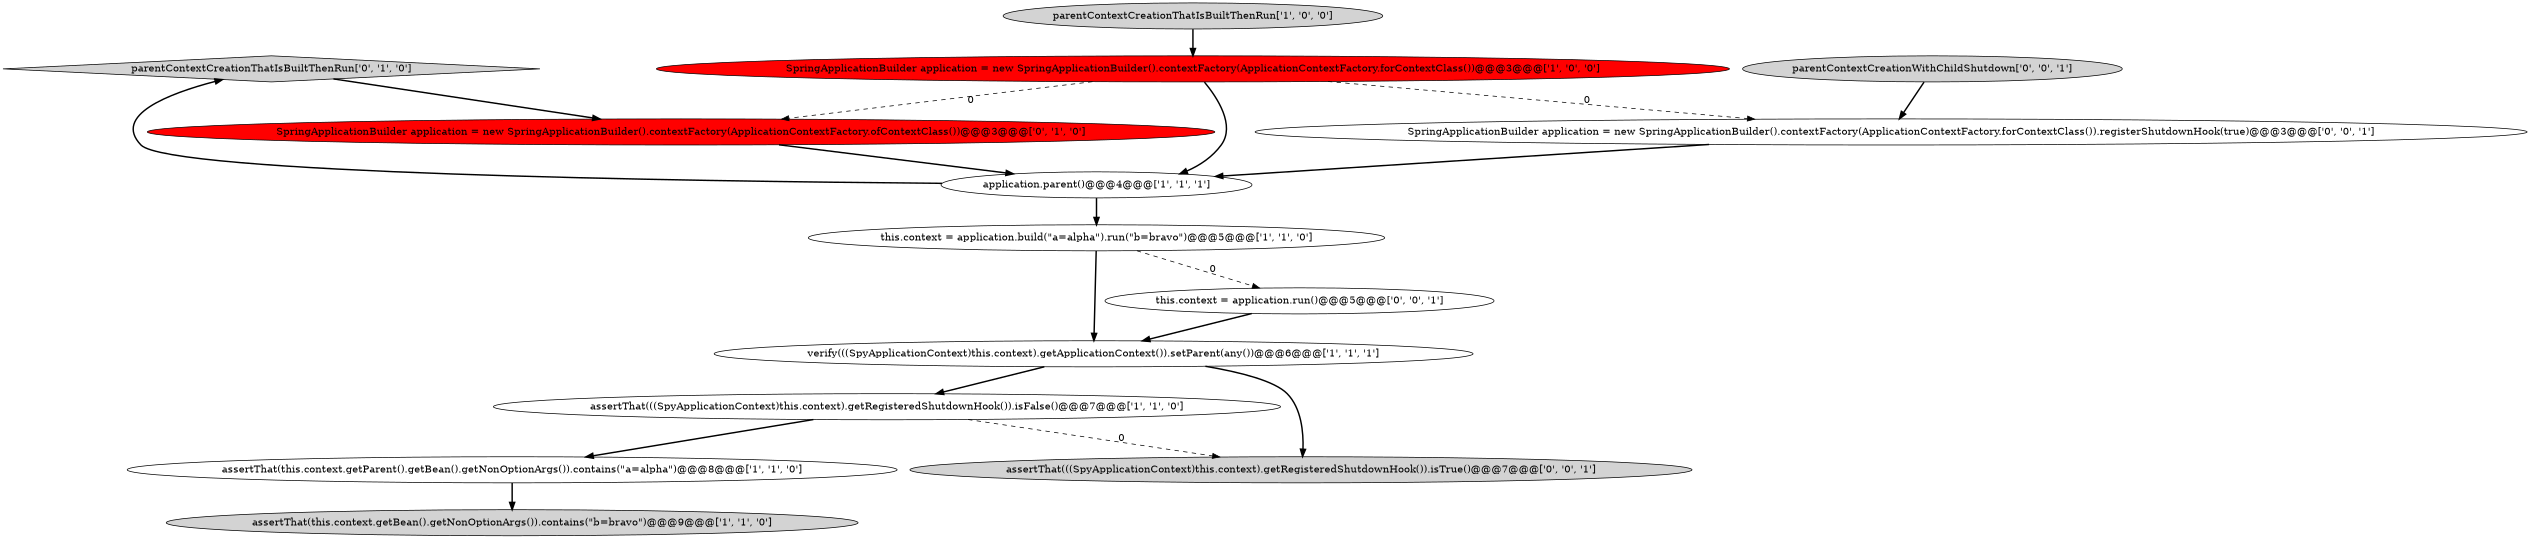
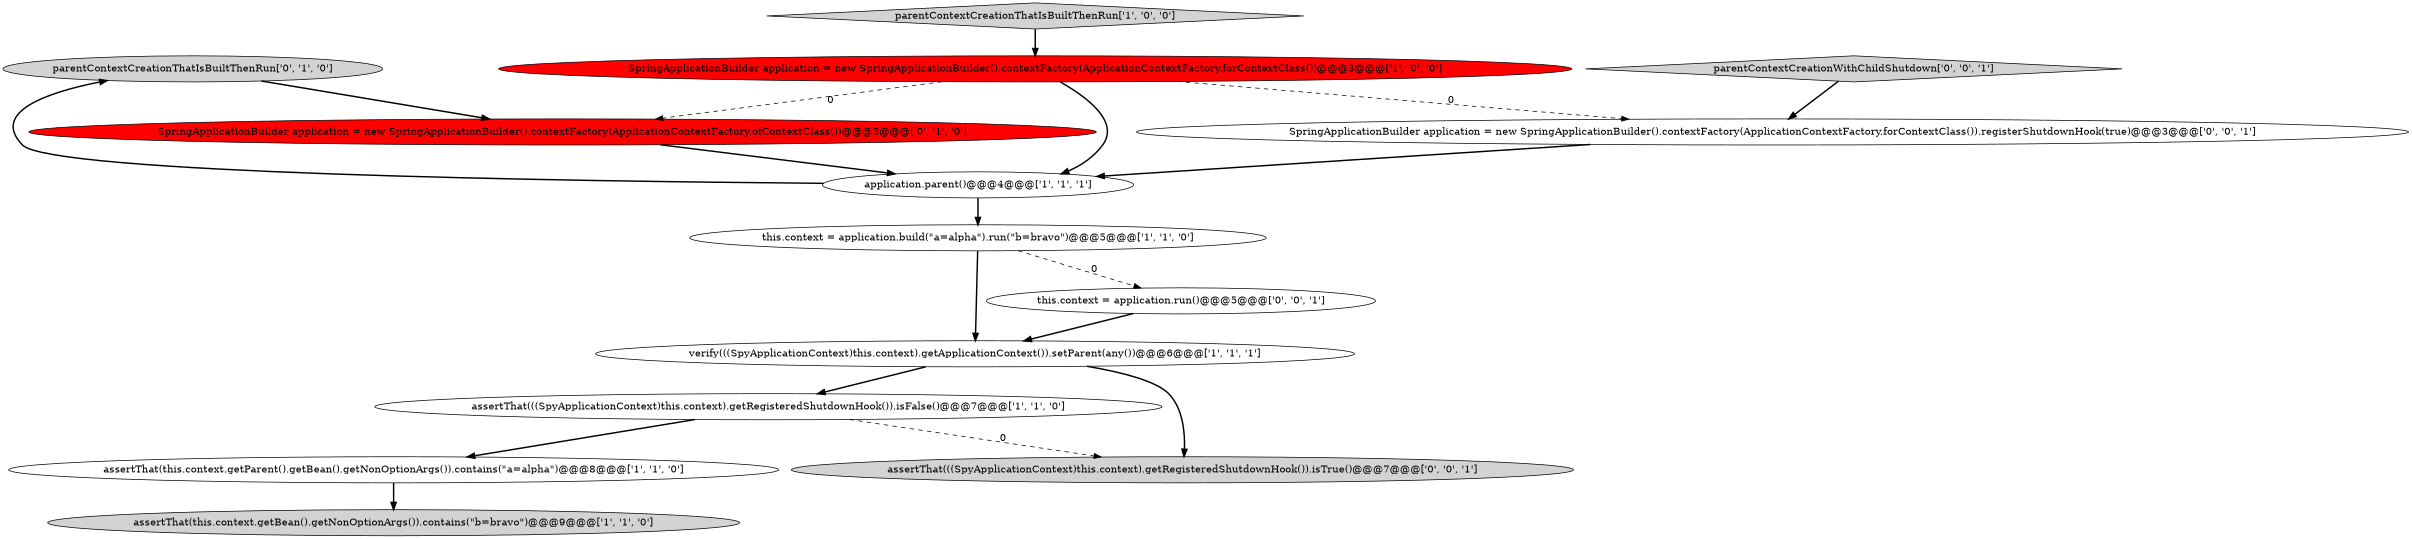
node "parentContextCreationThatIsBuiltThenRun['1', '0', '0']": shape ellipse -> diamond
node "parentContextCreationThatIsBuiltThenRun['0', '1', '0']": shape diamond -> ellipse
node "parentContextCreationWithChildShutdown['0', '0', '1']": shape ellipse -> diamond
